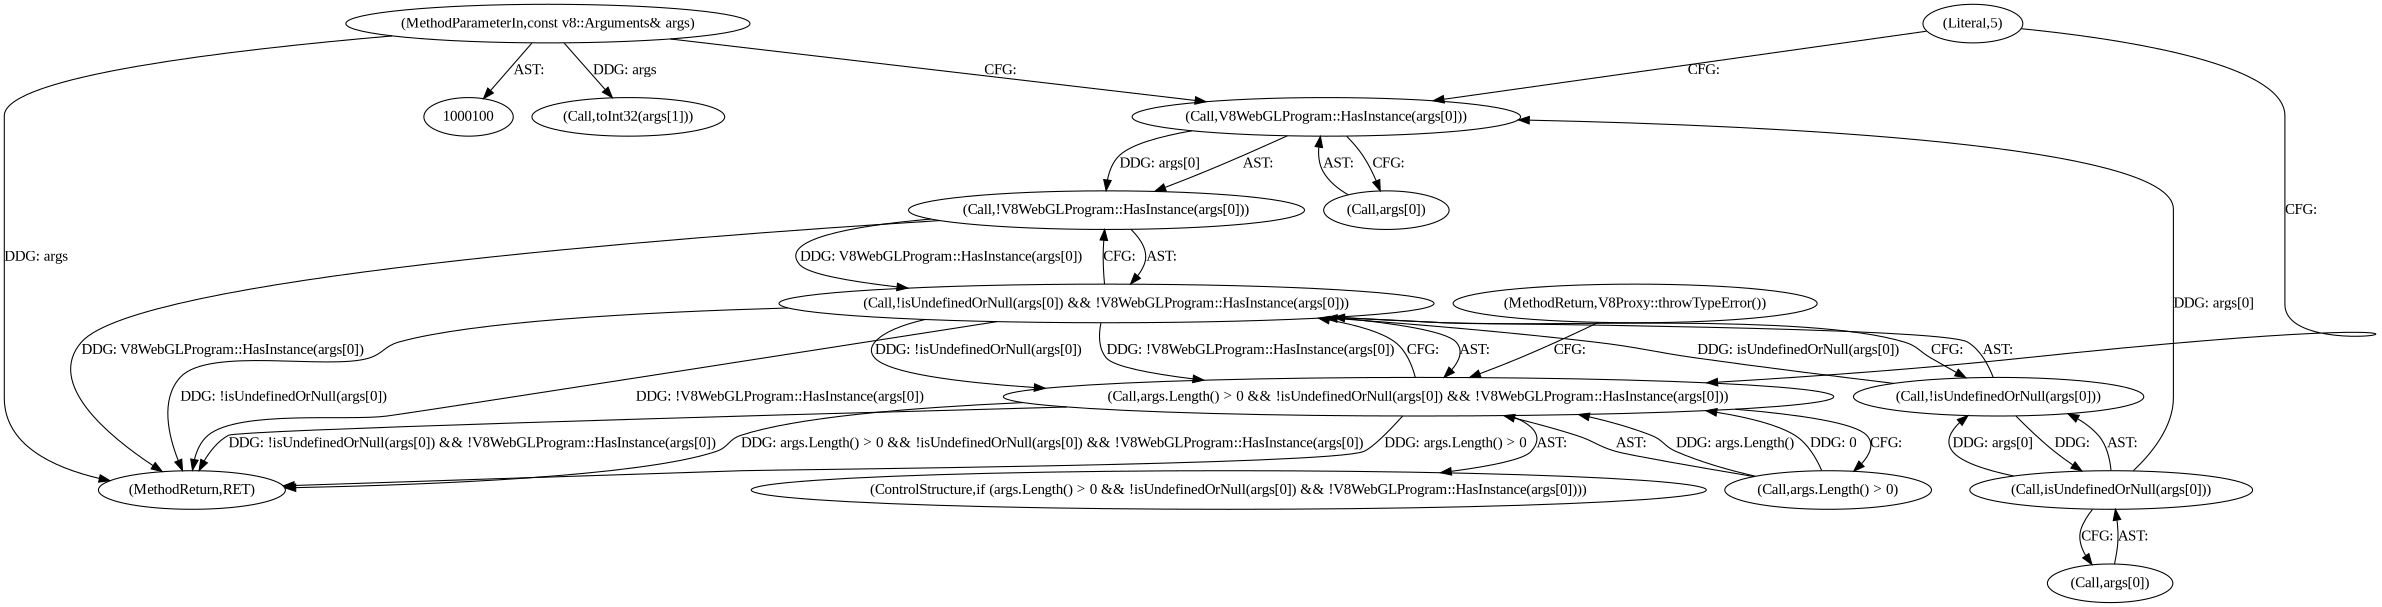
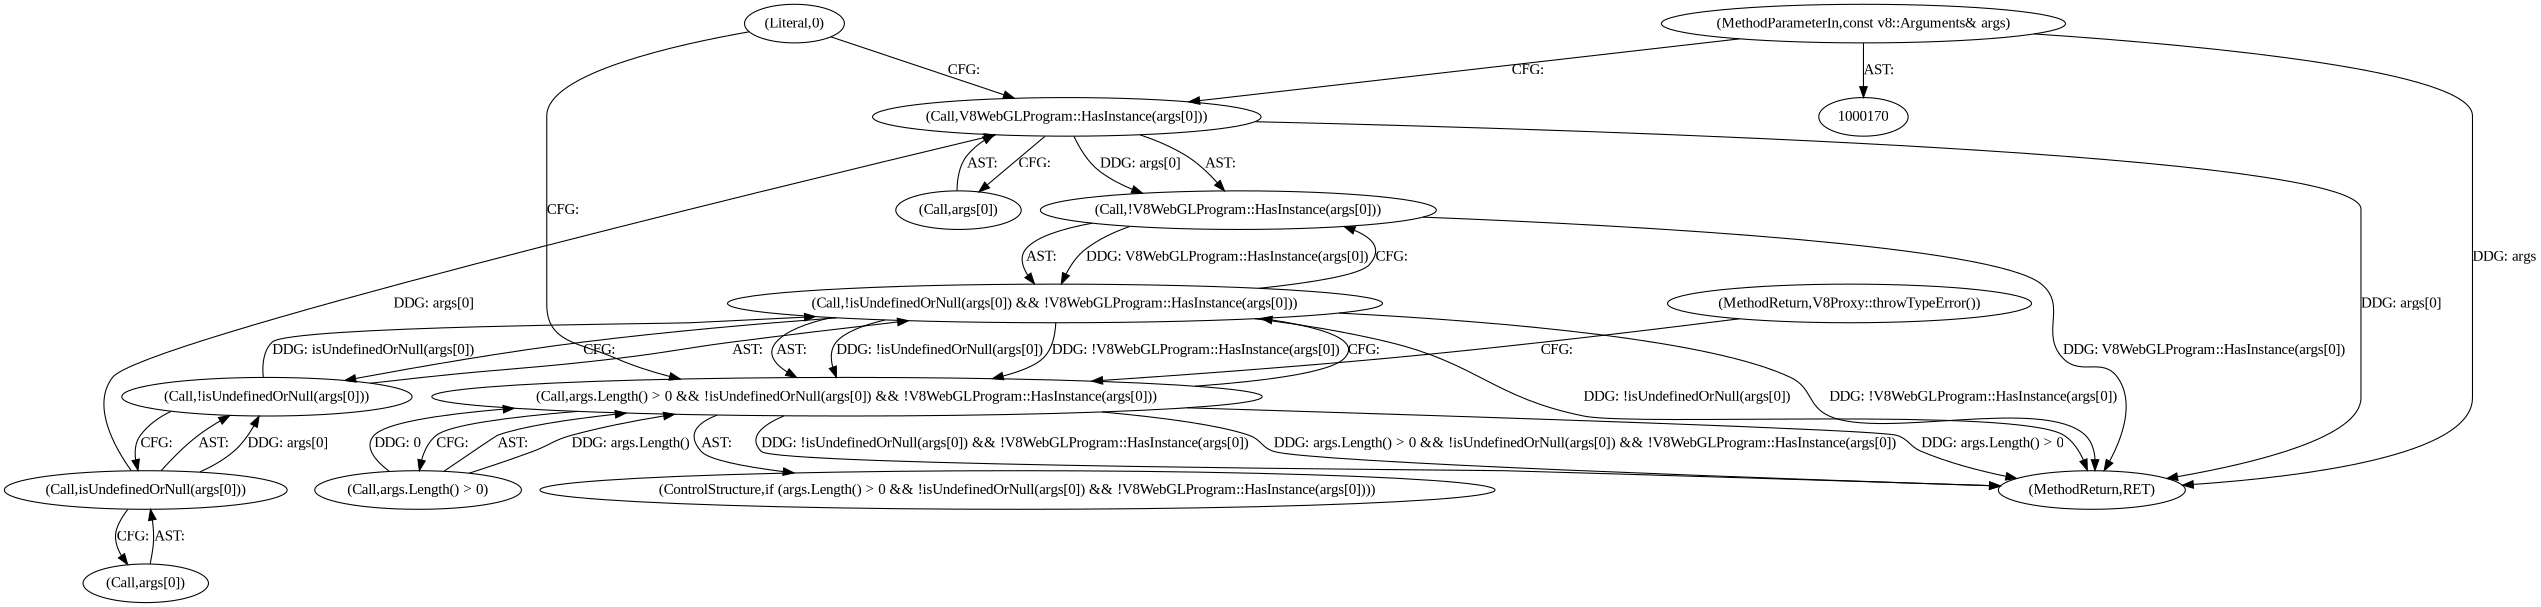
node "(Literal,5)": label "(Literal,5)" -> "(Literal,0)"
node "1000100": label "1000100" -> "1000170"
node "(Call,toInt32(args[1]))": removed
edge "(Call,V8WebGLProgram::HasInstance(args[0]))" -> "(MethodReturn,RET)": added, label "DDG: args[0]"
edge "(Call,!isUndefinedOrNull(args[0]))" -> "(Call,isUndefinedOrNull(args[0]))": label "DDG: " -> "CFG: "
